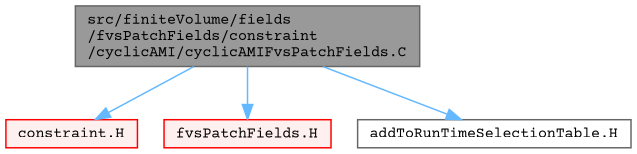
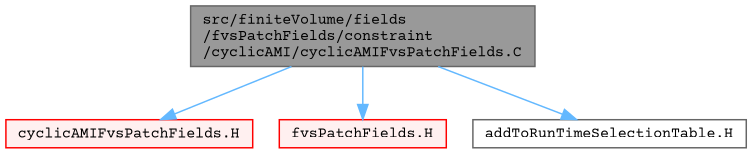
node "constraint.H": label "constraint.H" -> "cyclicAMIFvsPatchFields.H"
